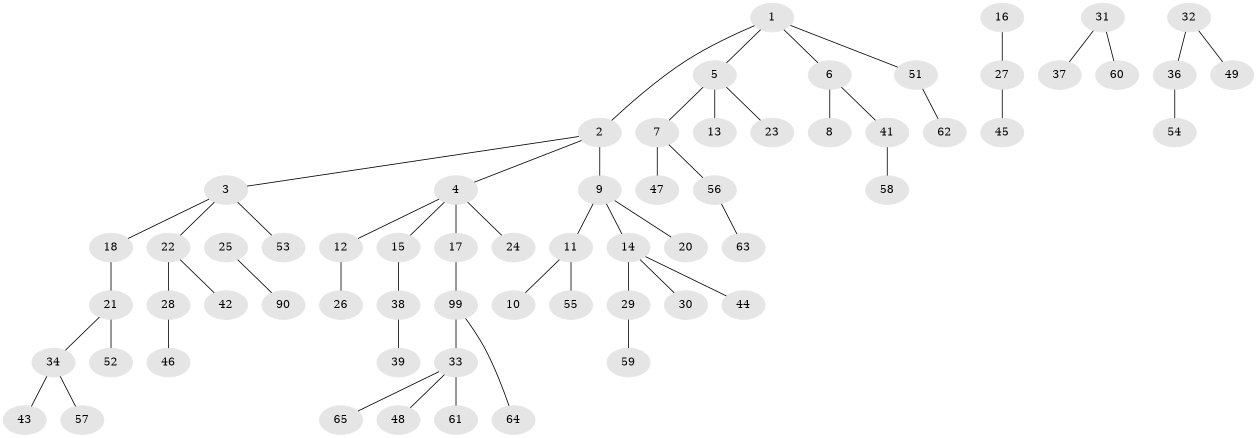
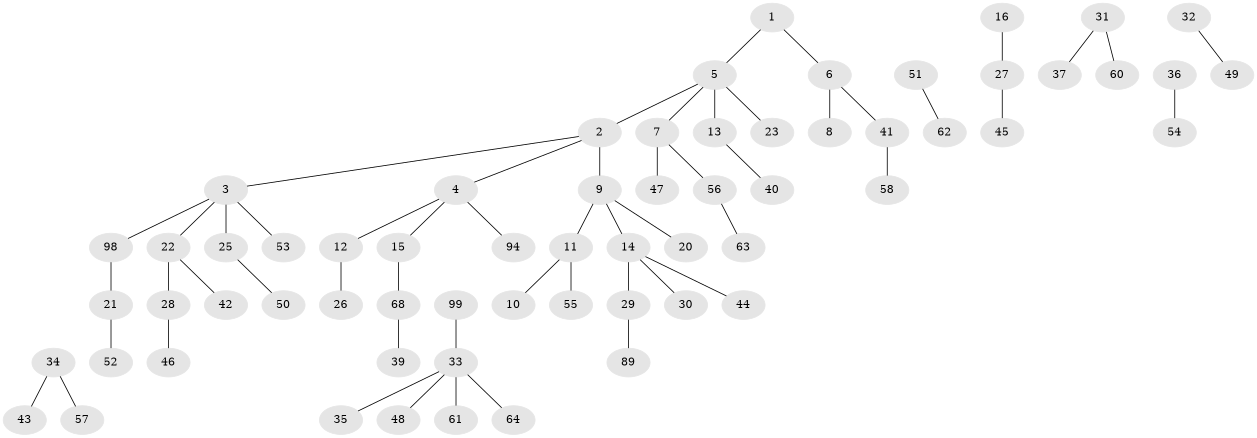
edge "1" -- "51": removed
edge "32" -- "36": removed
edge "1" -- "2": now "5" -- "2"
node "40": added
edge "3" -- "25": added
node "18": label "18" -> "98"
node "17": removed
node "24": label "24" -> "94"
node "90": label "90" -> "50"
node "38": label "38" -> "68"
edge "21" -- "34": removed
edge "99" -- "64": now "33" -- "64"
node "59": label "59" -> "89"
node "65": label "65" -> "35"
